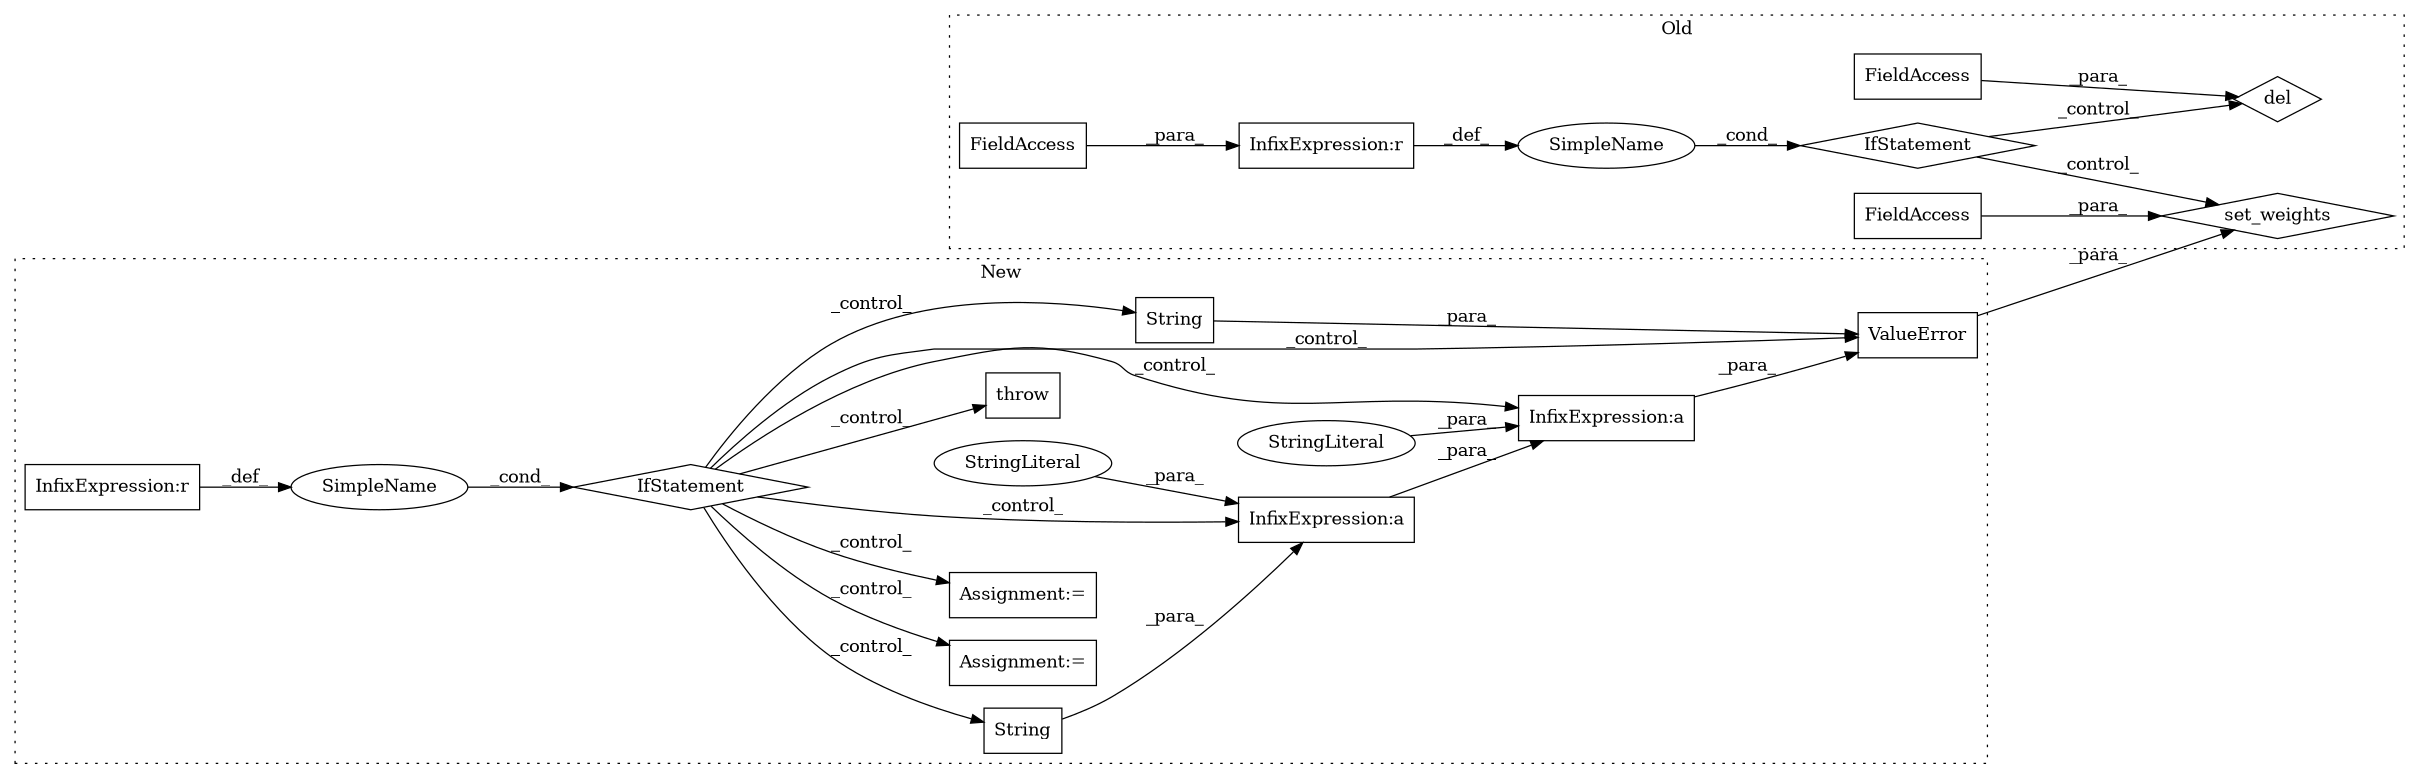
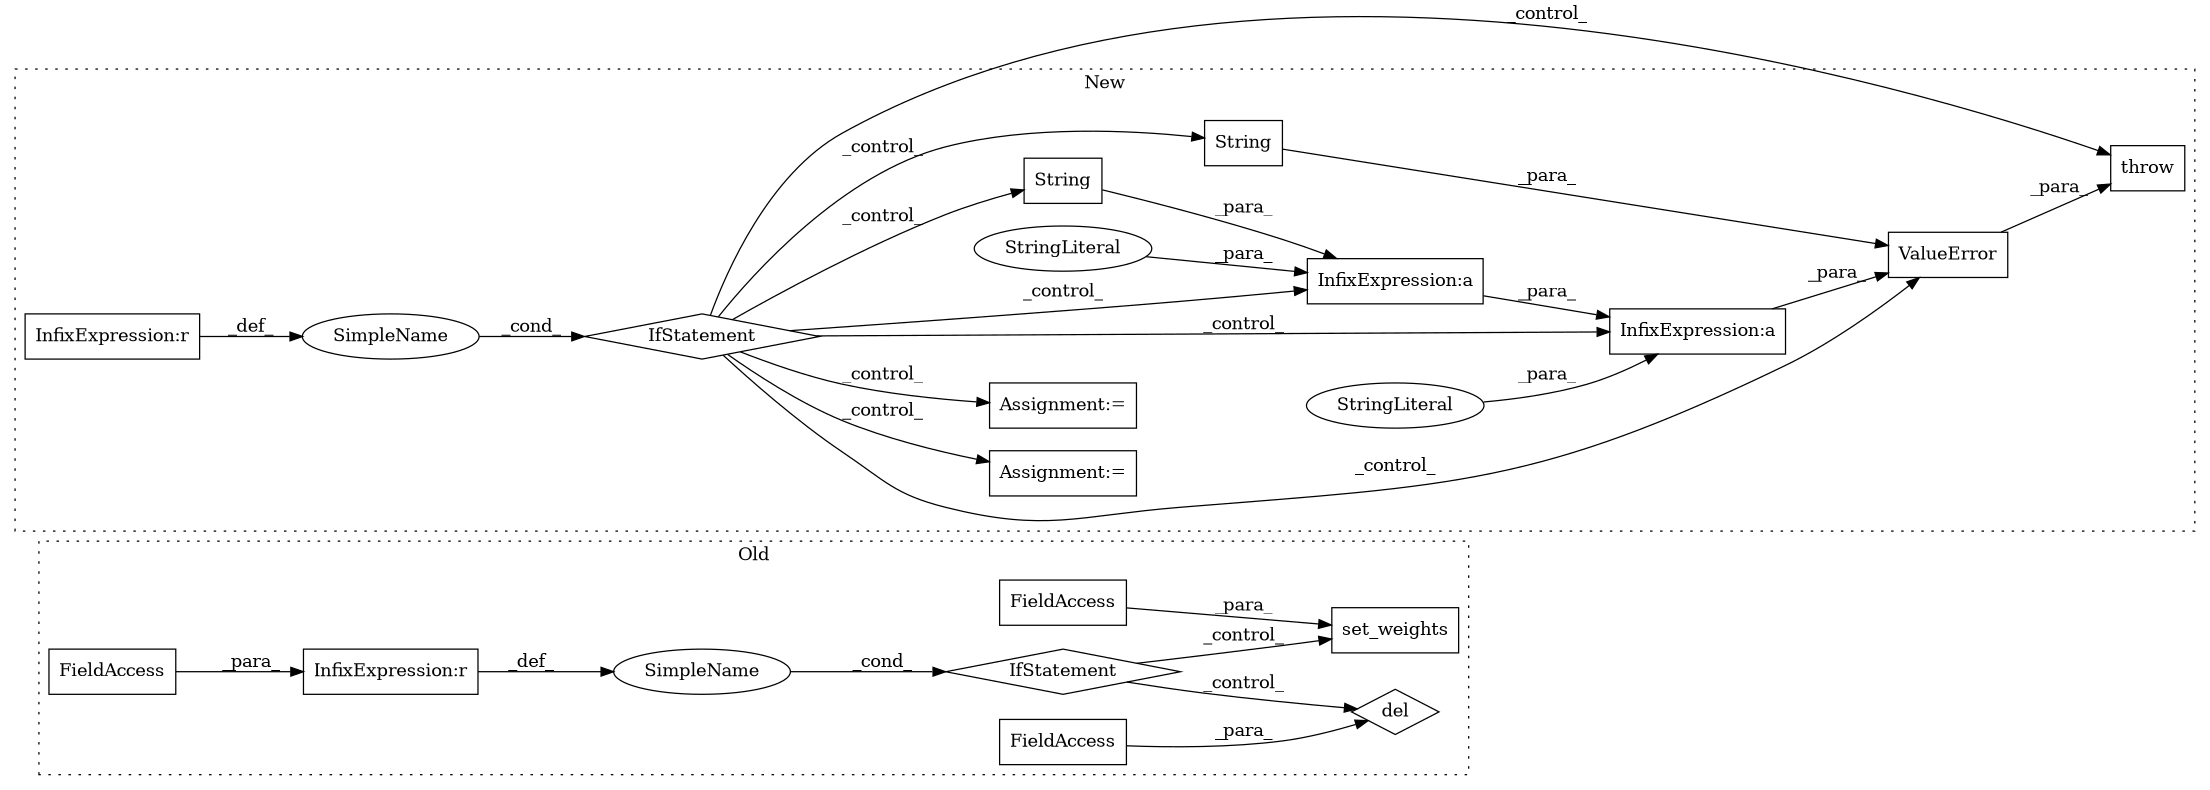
node "set_weights": shape diamond -> box
edge "ValueError" -> "set_weights": now "ValueError" -> "throw"
